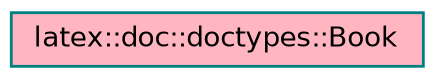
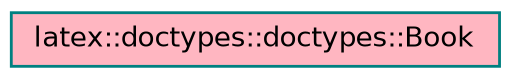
node "latex::doc::doctypes::Book": label "latex::doc::doctypes::Book" -> "latex::doctypes::doctypes::Book"
